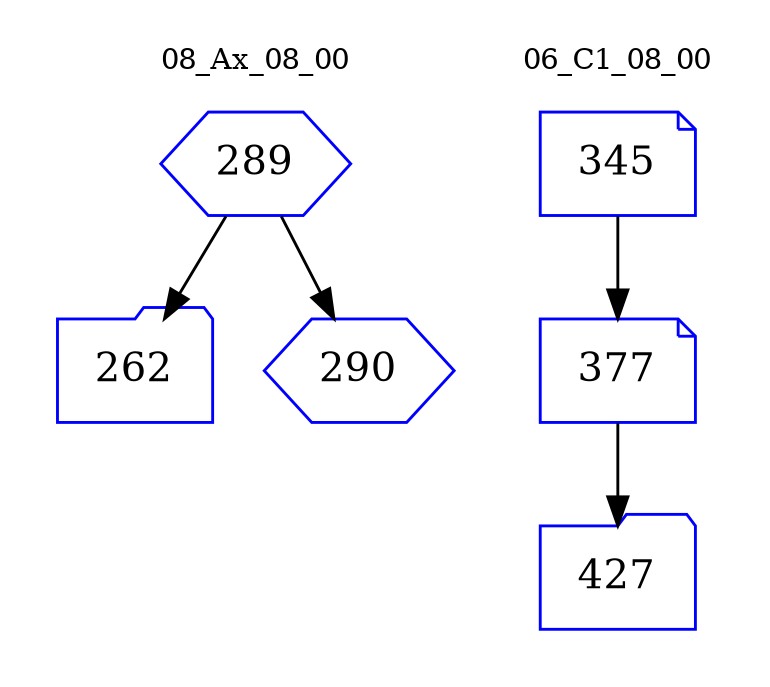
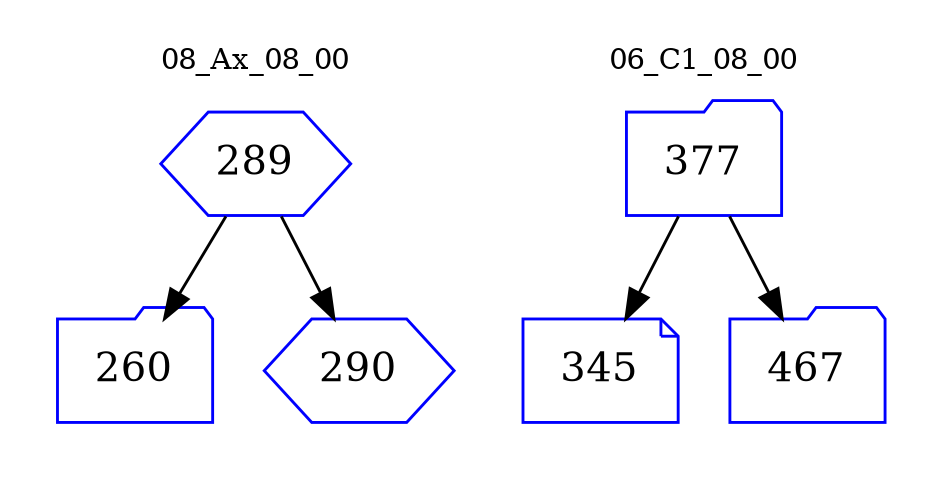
edge "345" -> "377": reversed
node "262": label "262" -> "260"
node "377": shape note -> folder
node "427": label "427" -> "467"
